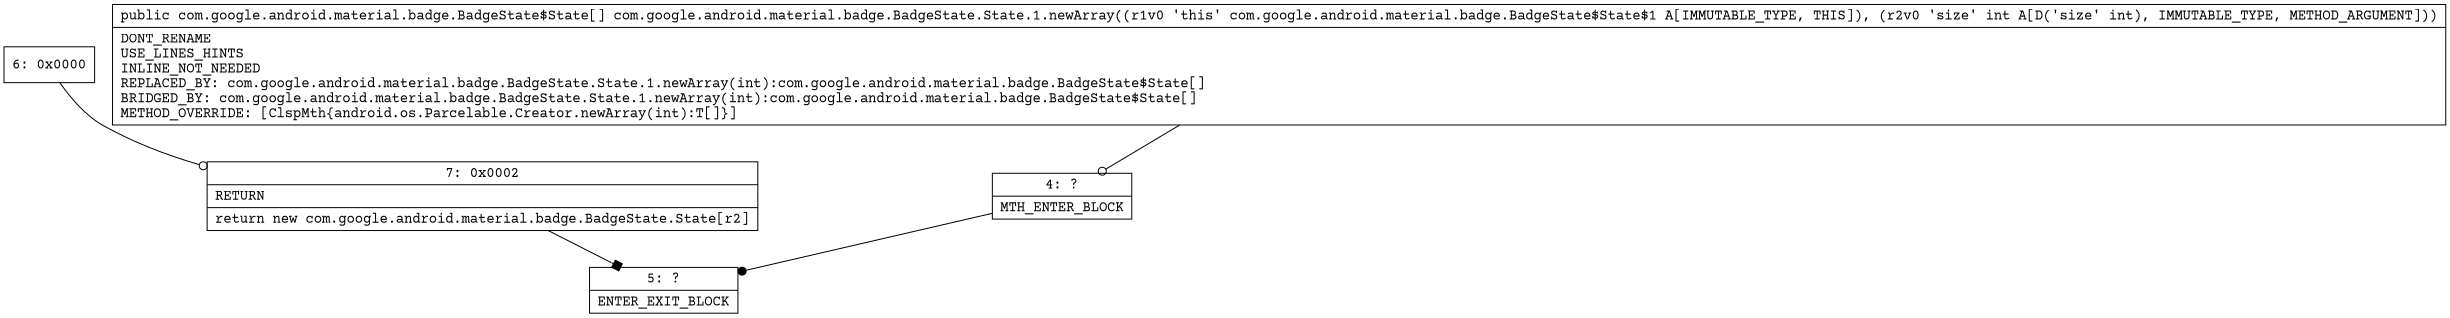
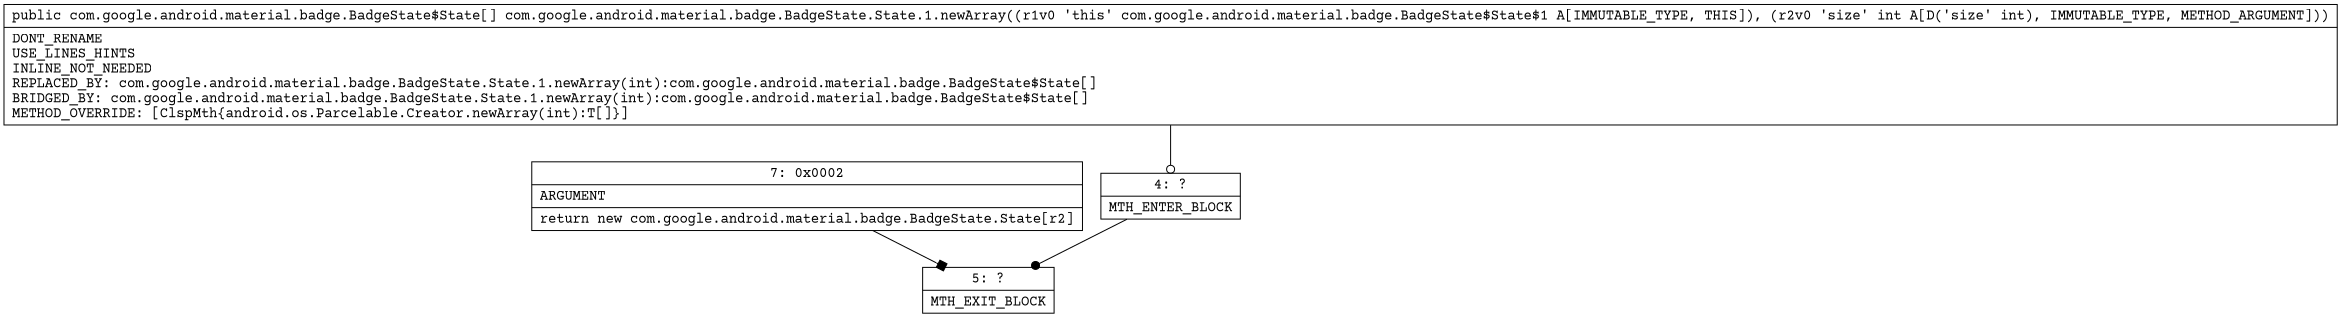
node "6: 0x0000": removed
node "7: 0x0002": text "RETURN" -> "ARGUMENT"
node "5: ?": text "ENTER_EXIT_BLOCK" -> "MTH_EXIT_BLOCK"
